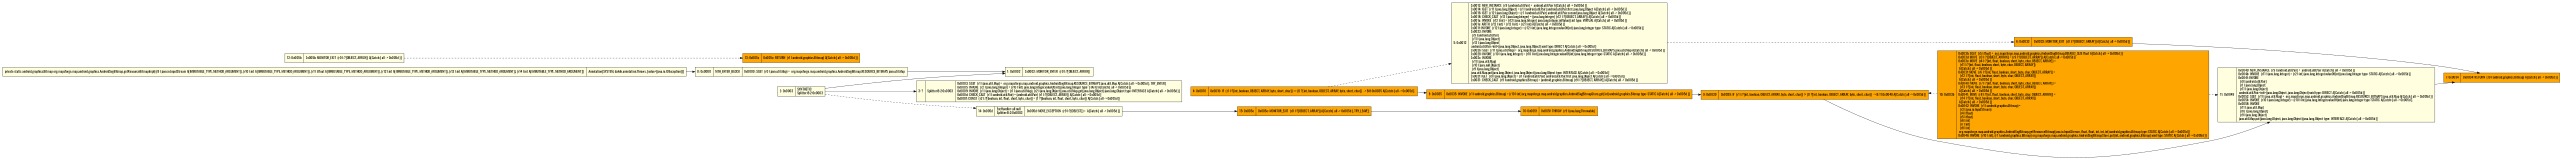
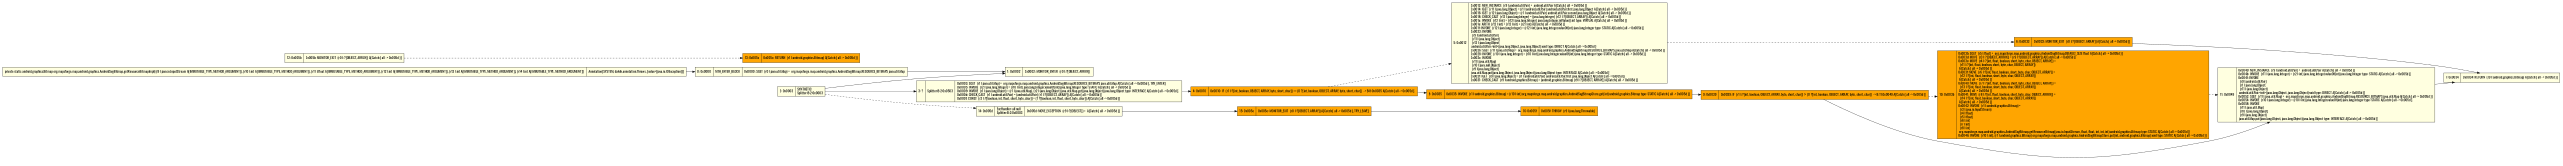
node "7: 0x0034": fillcolor orange -> lightyellow
node "3: ?": text "Splitter:B:2:0x0003" -> "Splitter:B:2:0x0503"
edge "3: ?" -> "4: 0x0010": added
edge "10: 0x003b" -> "9: 0x0039": reversed
